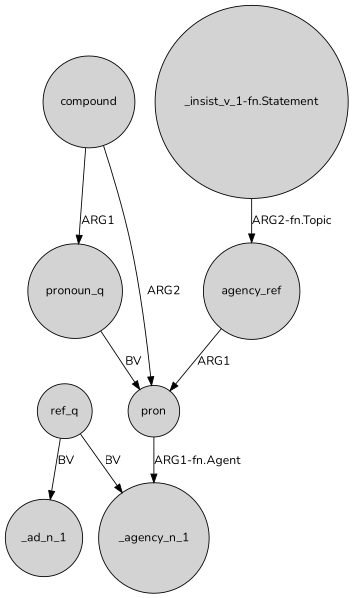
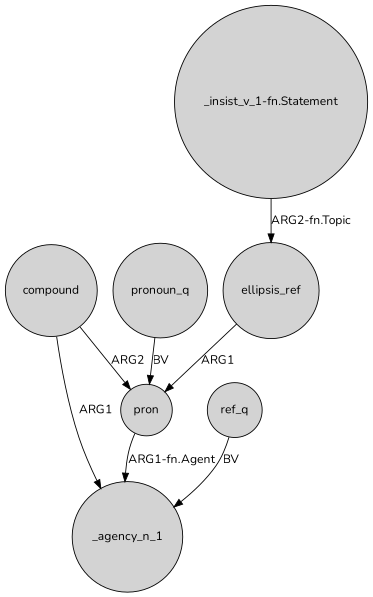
edge "compound" -> "pronoun_q": now "compound" -> "_agency_n_1"
node "agency_ref": label "agency_ref" -> "ellipsis_ref"
node "_ad_n_1": removed
